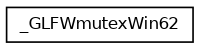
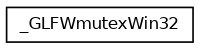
node "_GLFWmutexWin62": label "_GLFWmutexWin62" -> "_GLFWmutexWin32"
